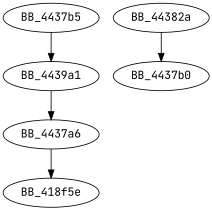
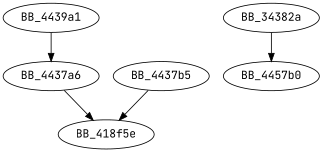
node "BB_44382a": label "BB_44382a" -> "BB_34382a"
edge "BB_4437b5" -> "BB_4439a1": now "BB_4437b5" -> "BB_418f5e"
node "BB_4437b0": label "BB_4437b0" -> "BB_4457b0"
